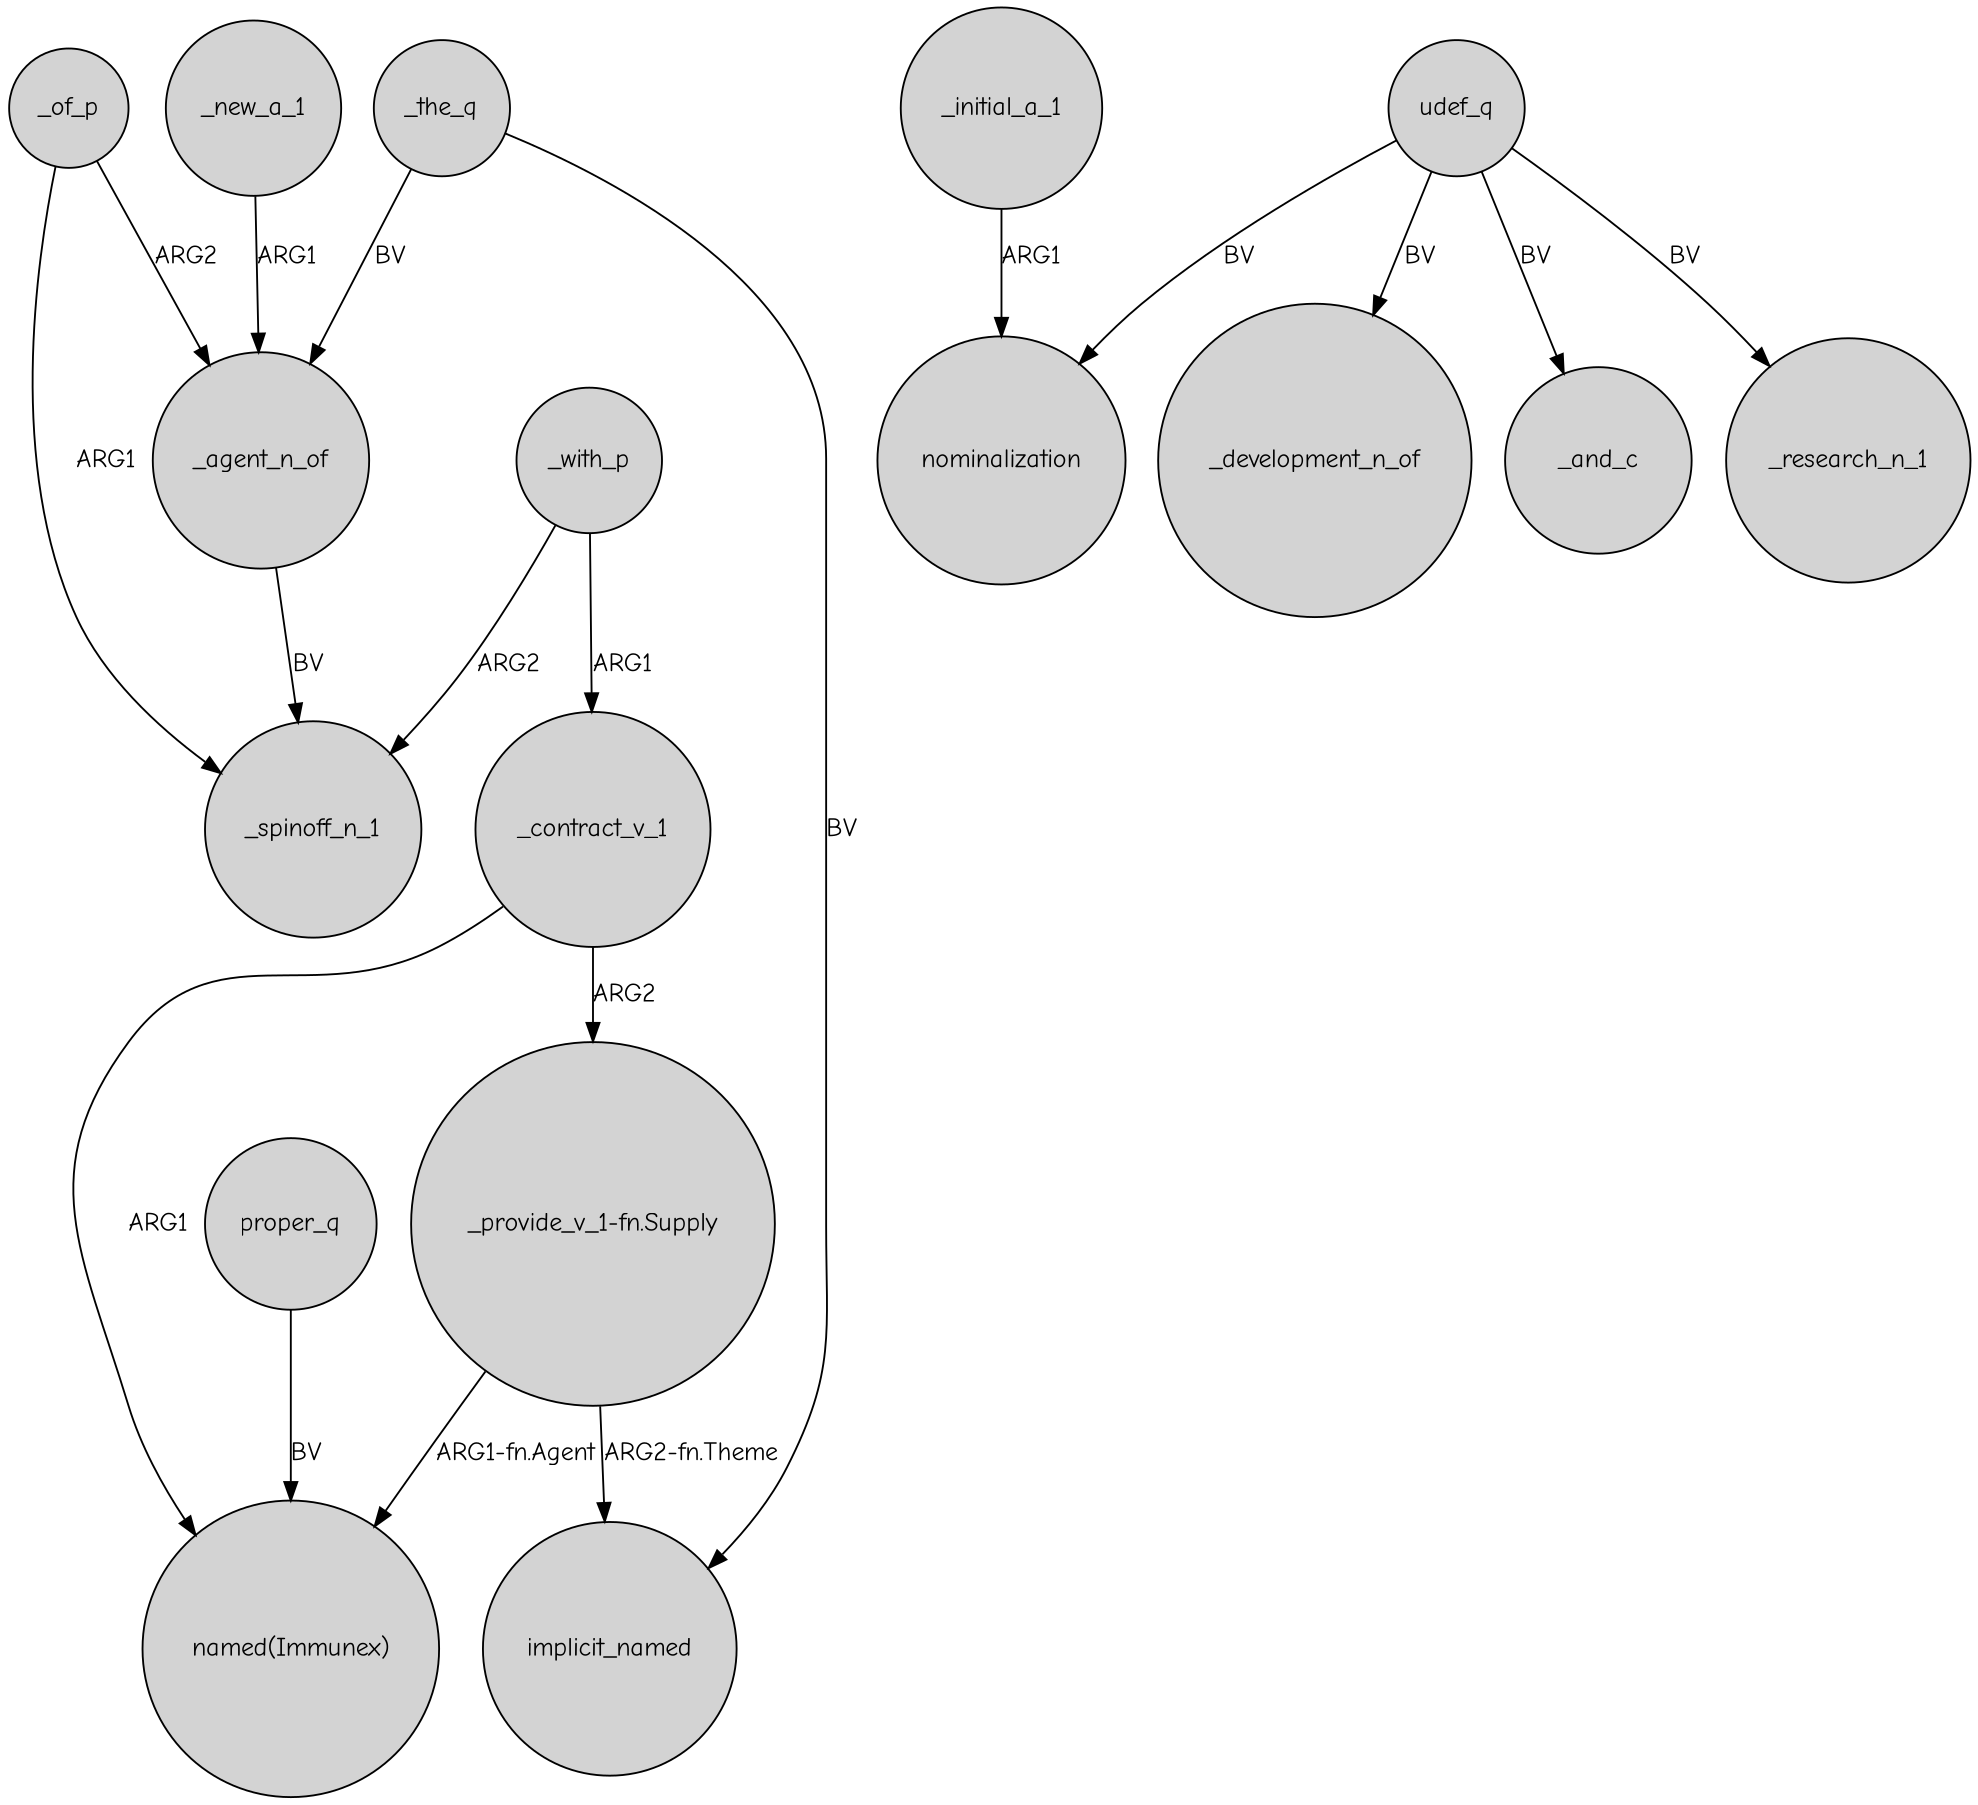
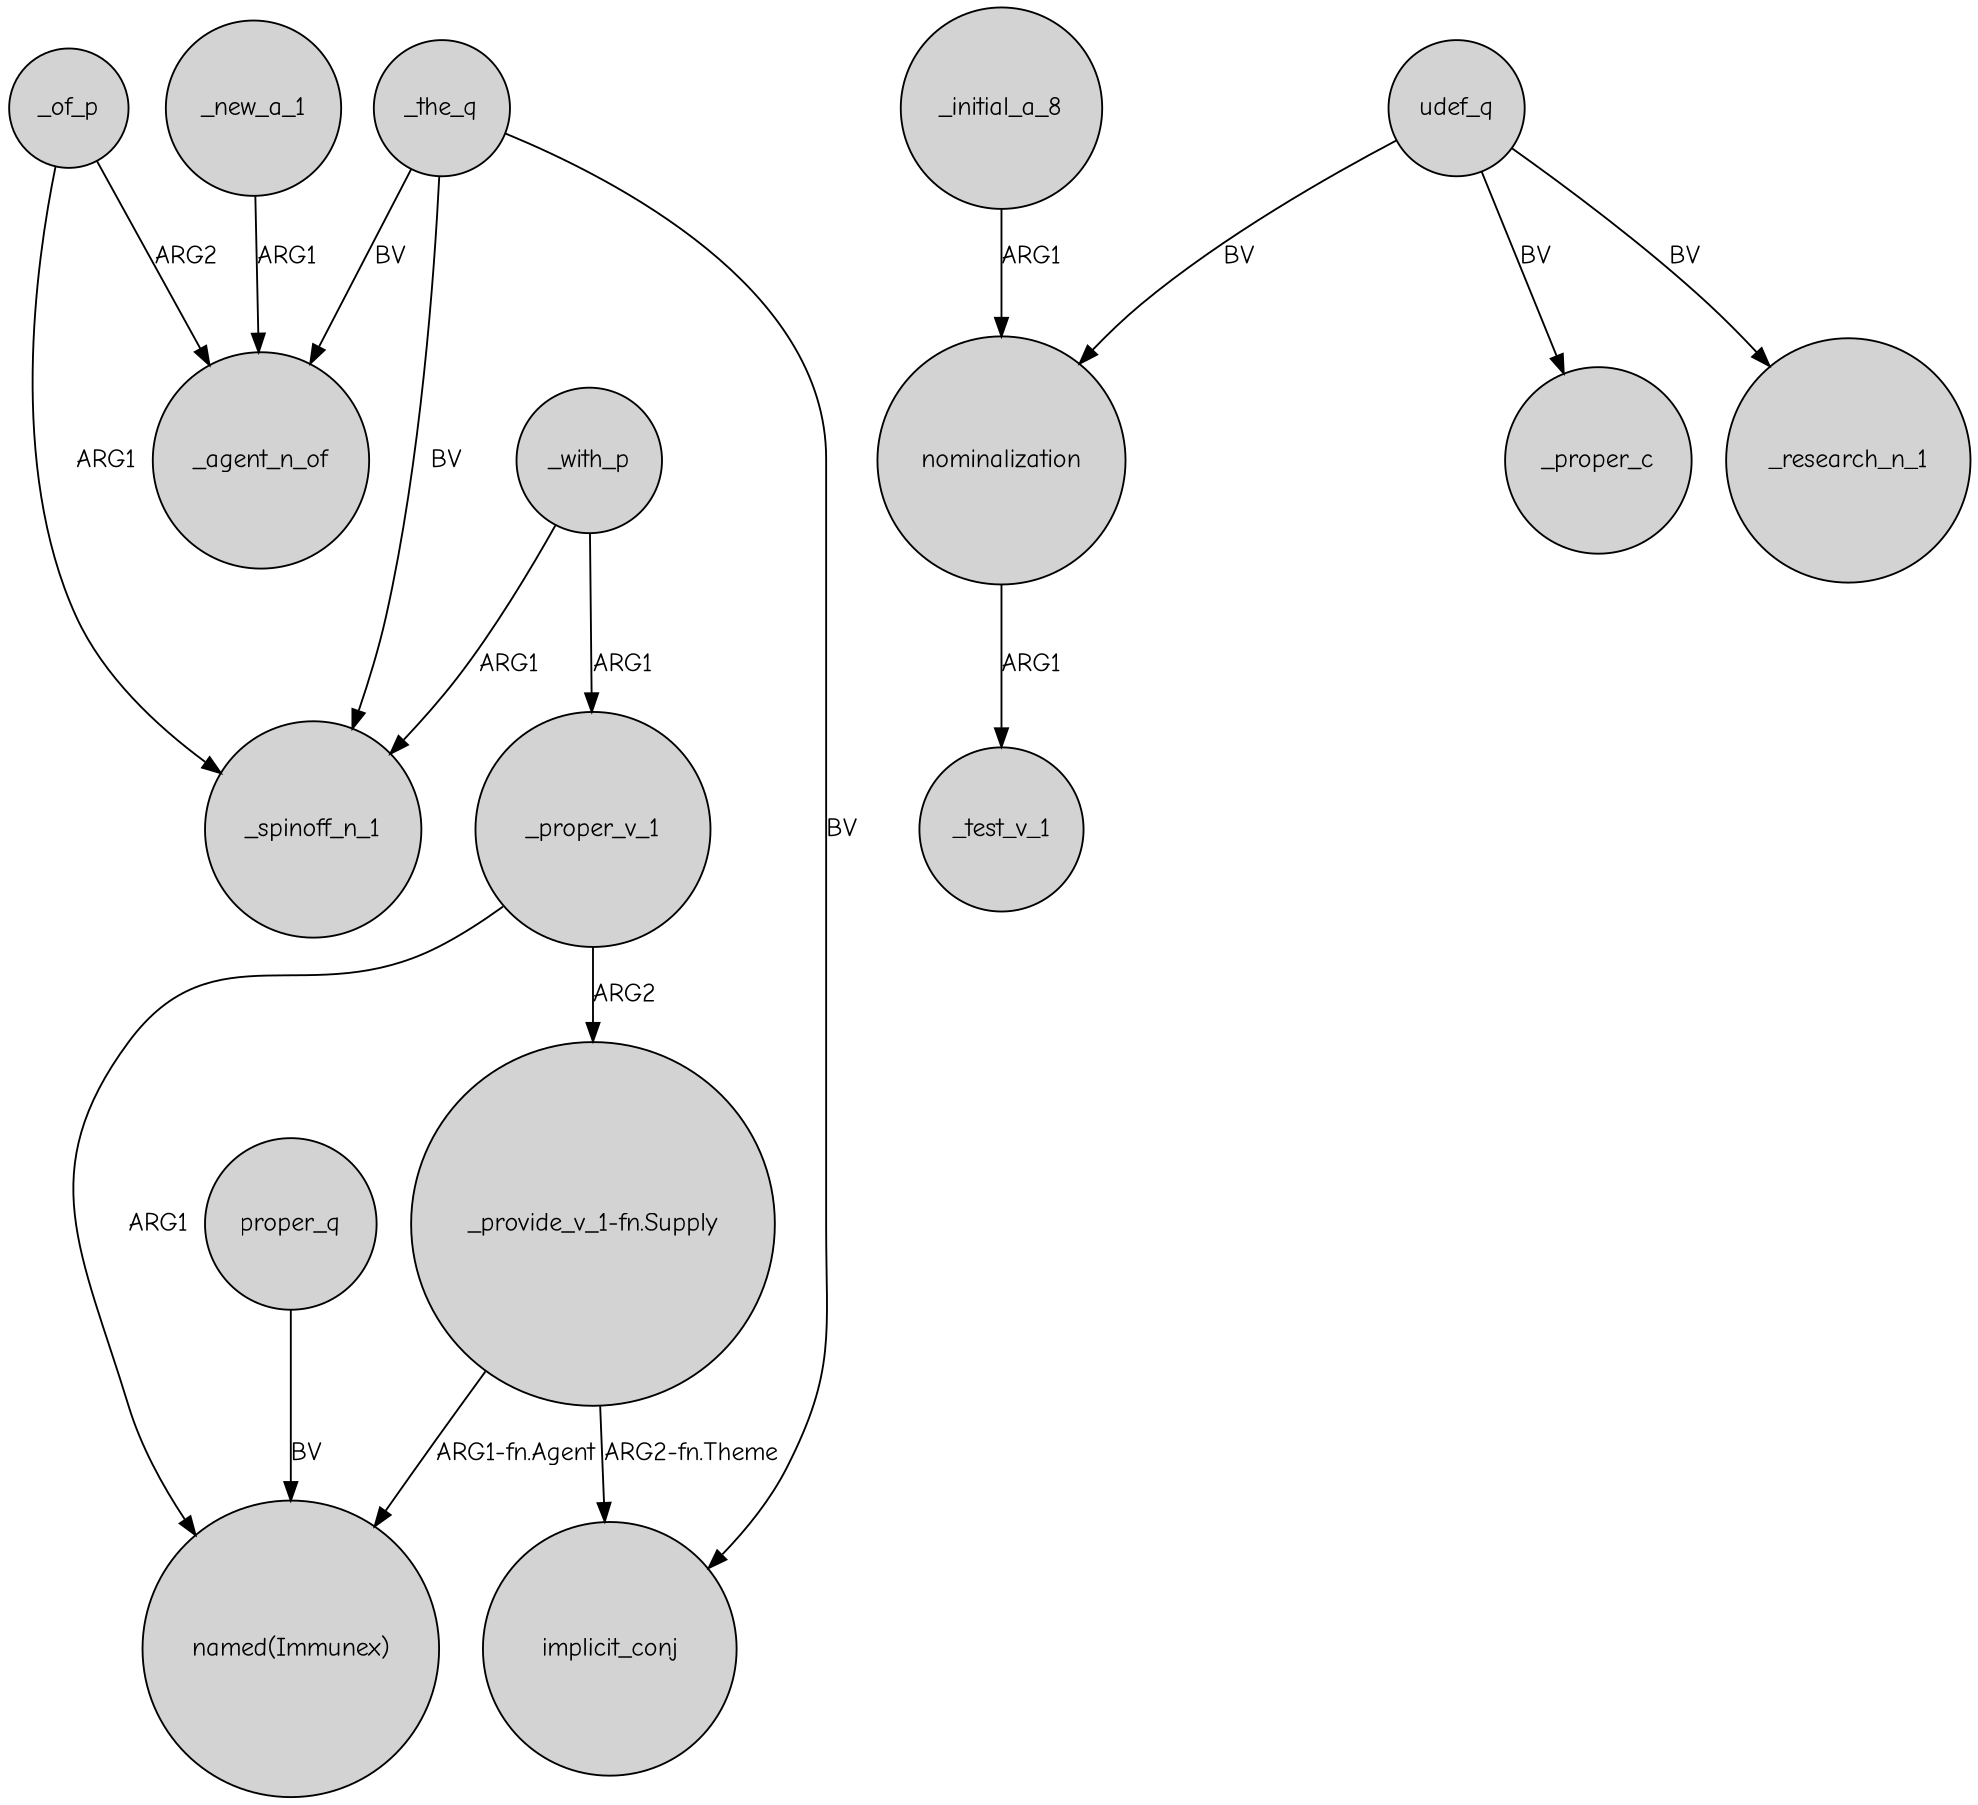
node "_initial_a_1": label "_initial_a_1" -> "_initial_a_8"
node "_development_n_of": removed
node "_and_c": label "_and_c" -> "_proper_c"
edge "_agent_n_of" -> "_spinoff_n_1": now "_the_q" -> "_spinoff_n_1"
edge "_with_p" -> "_spinoff_n_1": label "ARG2" -> "ARG1"
node "_contract_v_1": label "_contract_v_1" -> "_proper_v_1"
node "_test_v_1": added
node "implicit_named": label "implicit_named" -> "implicit_conj"
